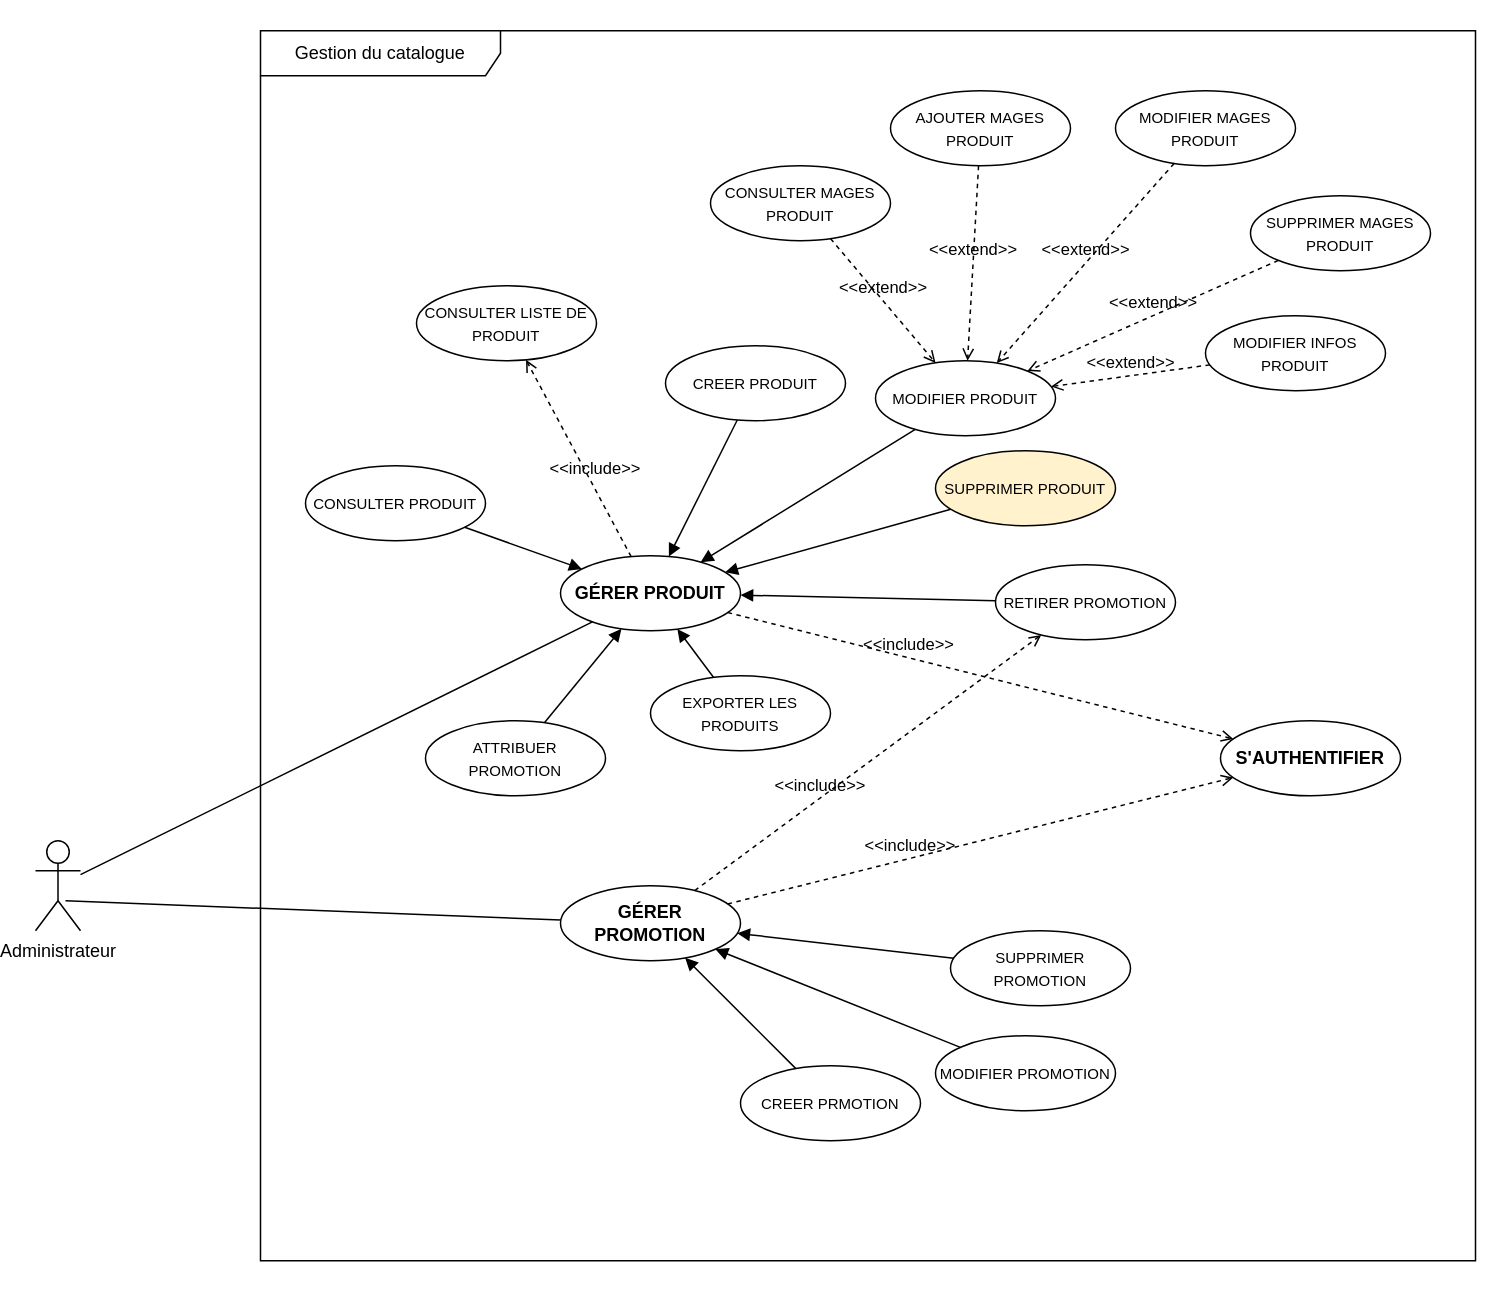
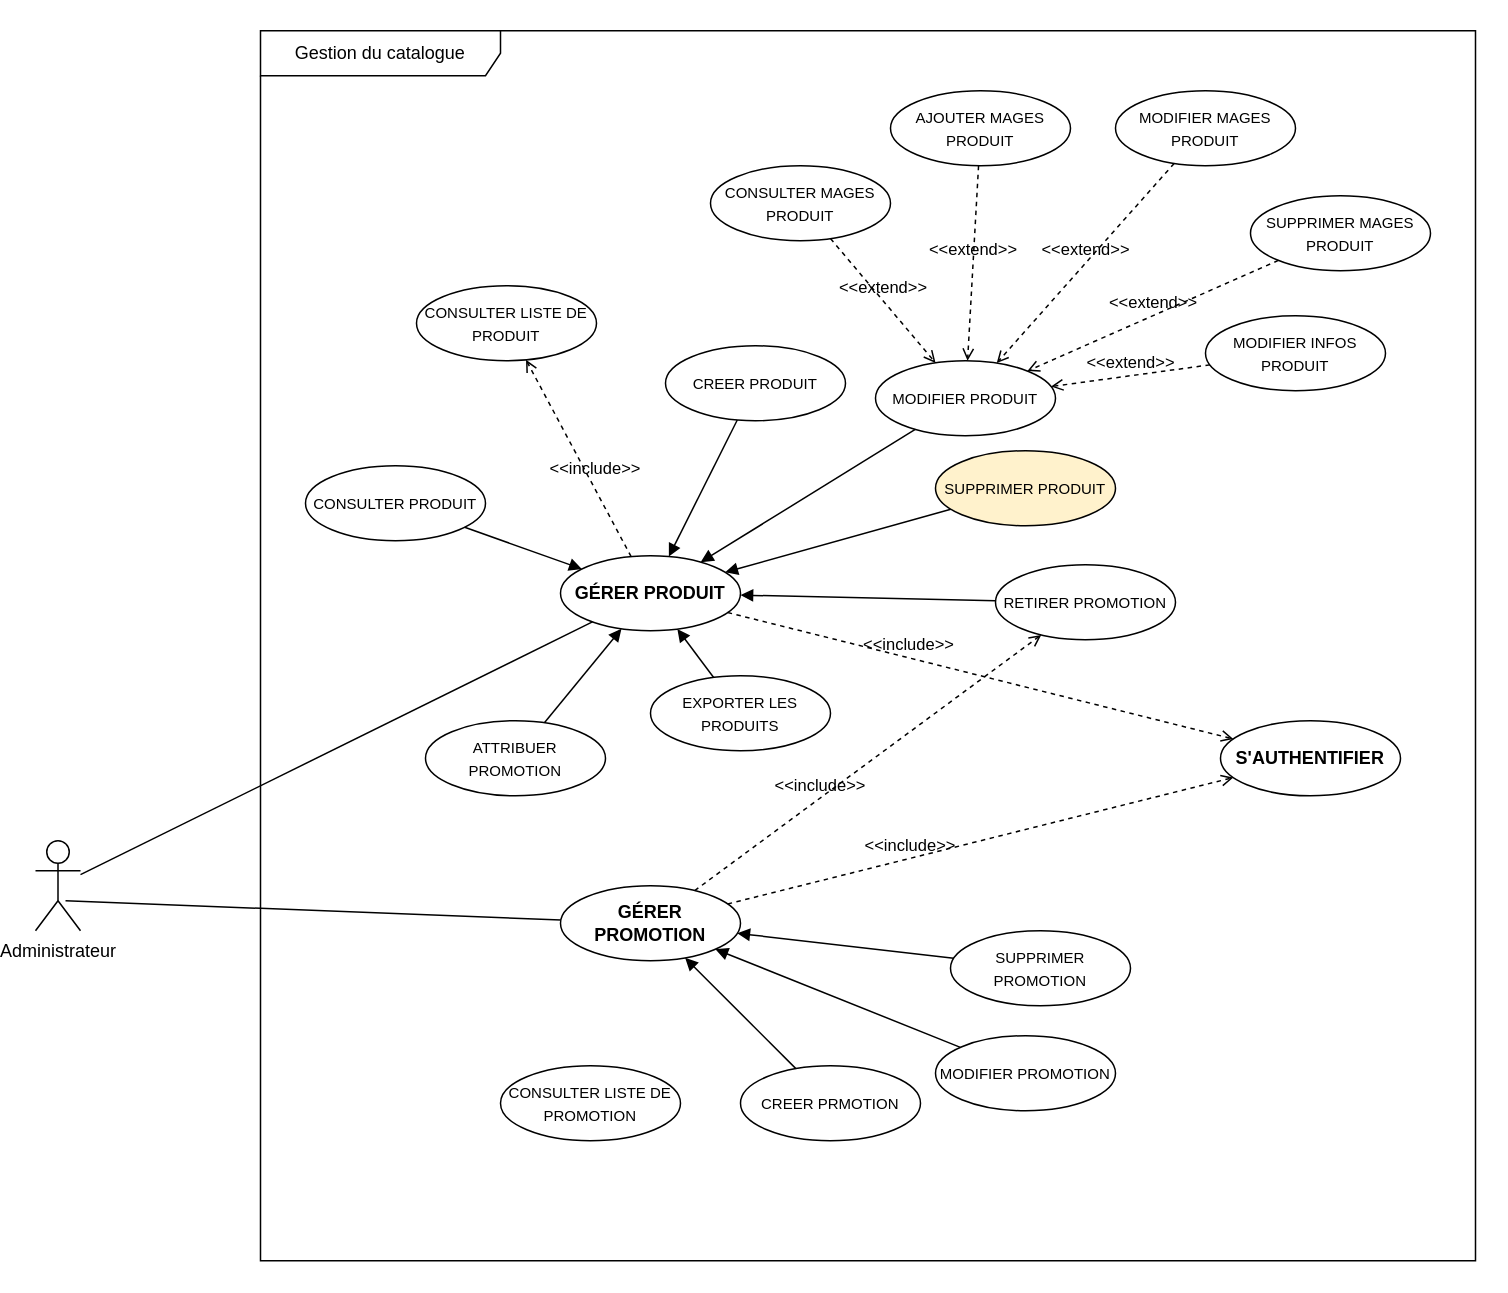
node "CONSULTER LISTE DE PROMOTION": added
